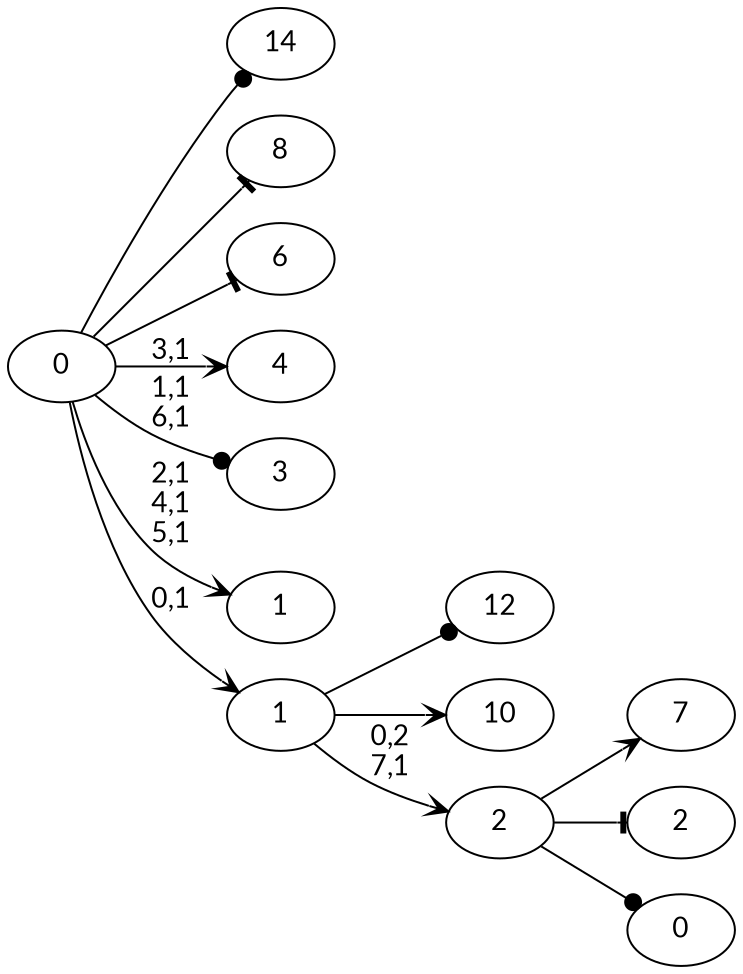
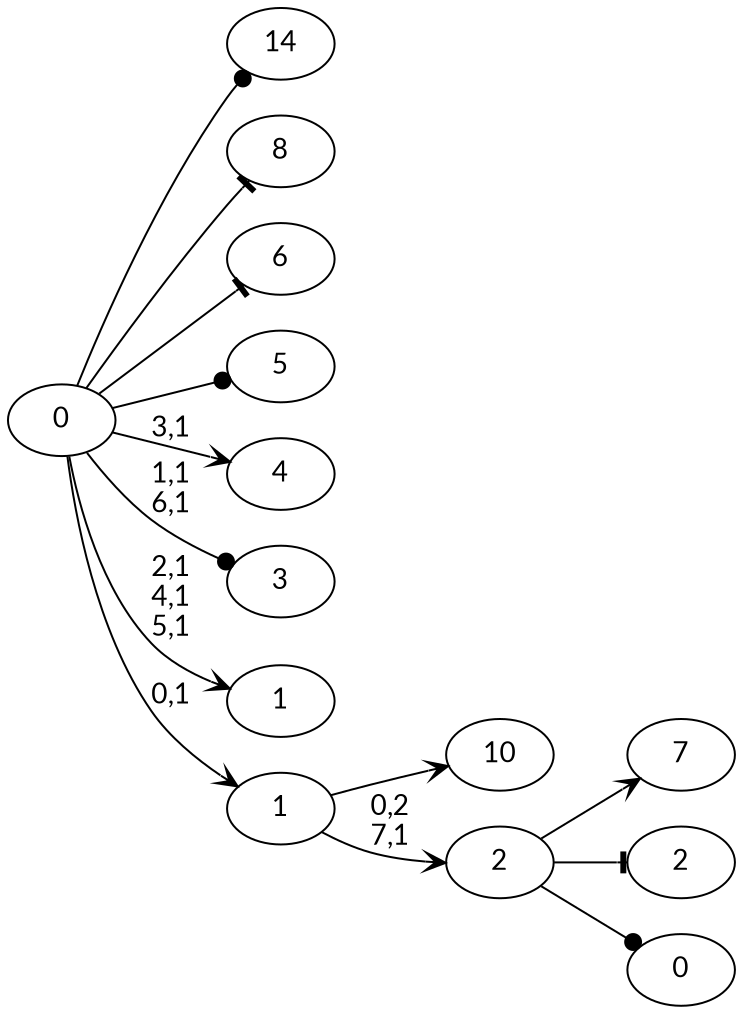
node "5": added
node "12": removed
